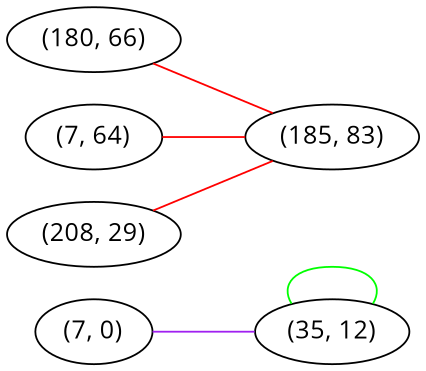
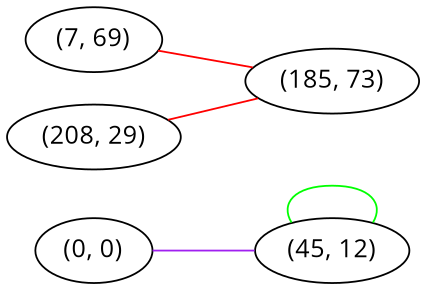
node "(180, 66)": removed
node "(7, 64)": label "(7, 64)" -> "(7, 69)"
node "(185, 83)": label "(185, 83)" -> "(185, 73)"
node "(7, 0)": label "(7, 0)" -> "(0, 0)"
node "(35, 12)": label "(35, 12)" -> "(45, 12)"
